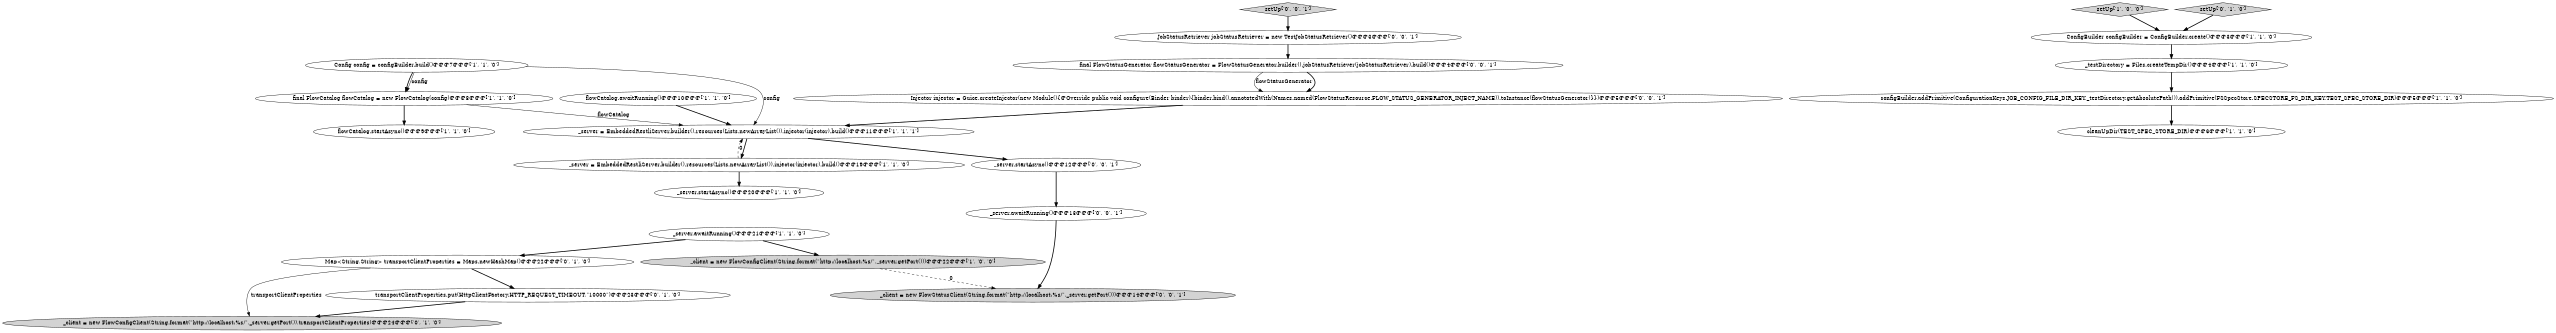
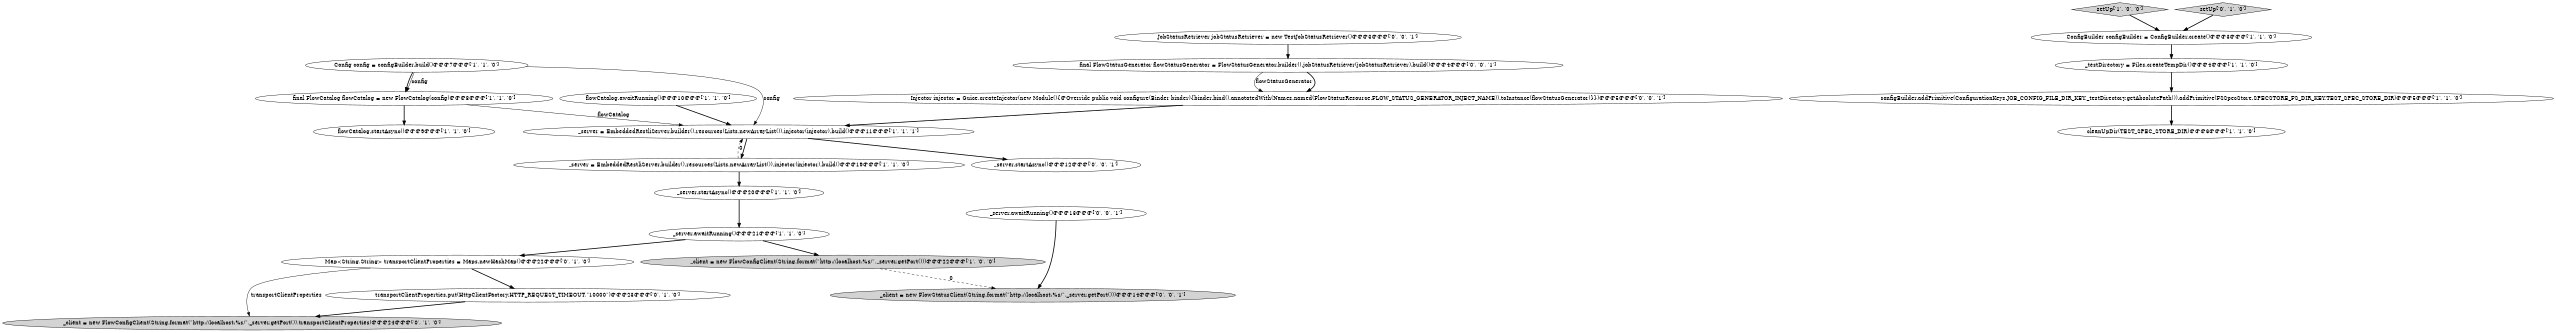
node "setUp['0', '0', '1']": removed
edge "_server.startAsync()@@@12@@@['0', '0', '1']" -> "_server.awaitRunning()@@@13@@@['0', '0', '1']": removed
edge "_server.startAsync()@@@20@@@['1', '1', '0']" -> "_server.awaitRunning()@@@21@@@['1', '1', '0']": added
